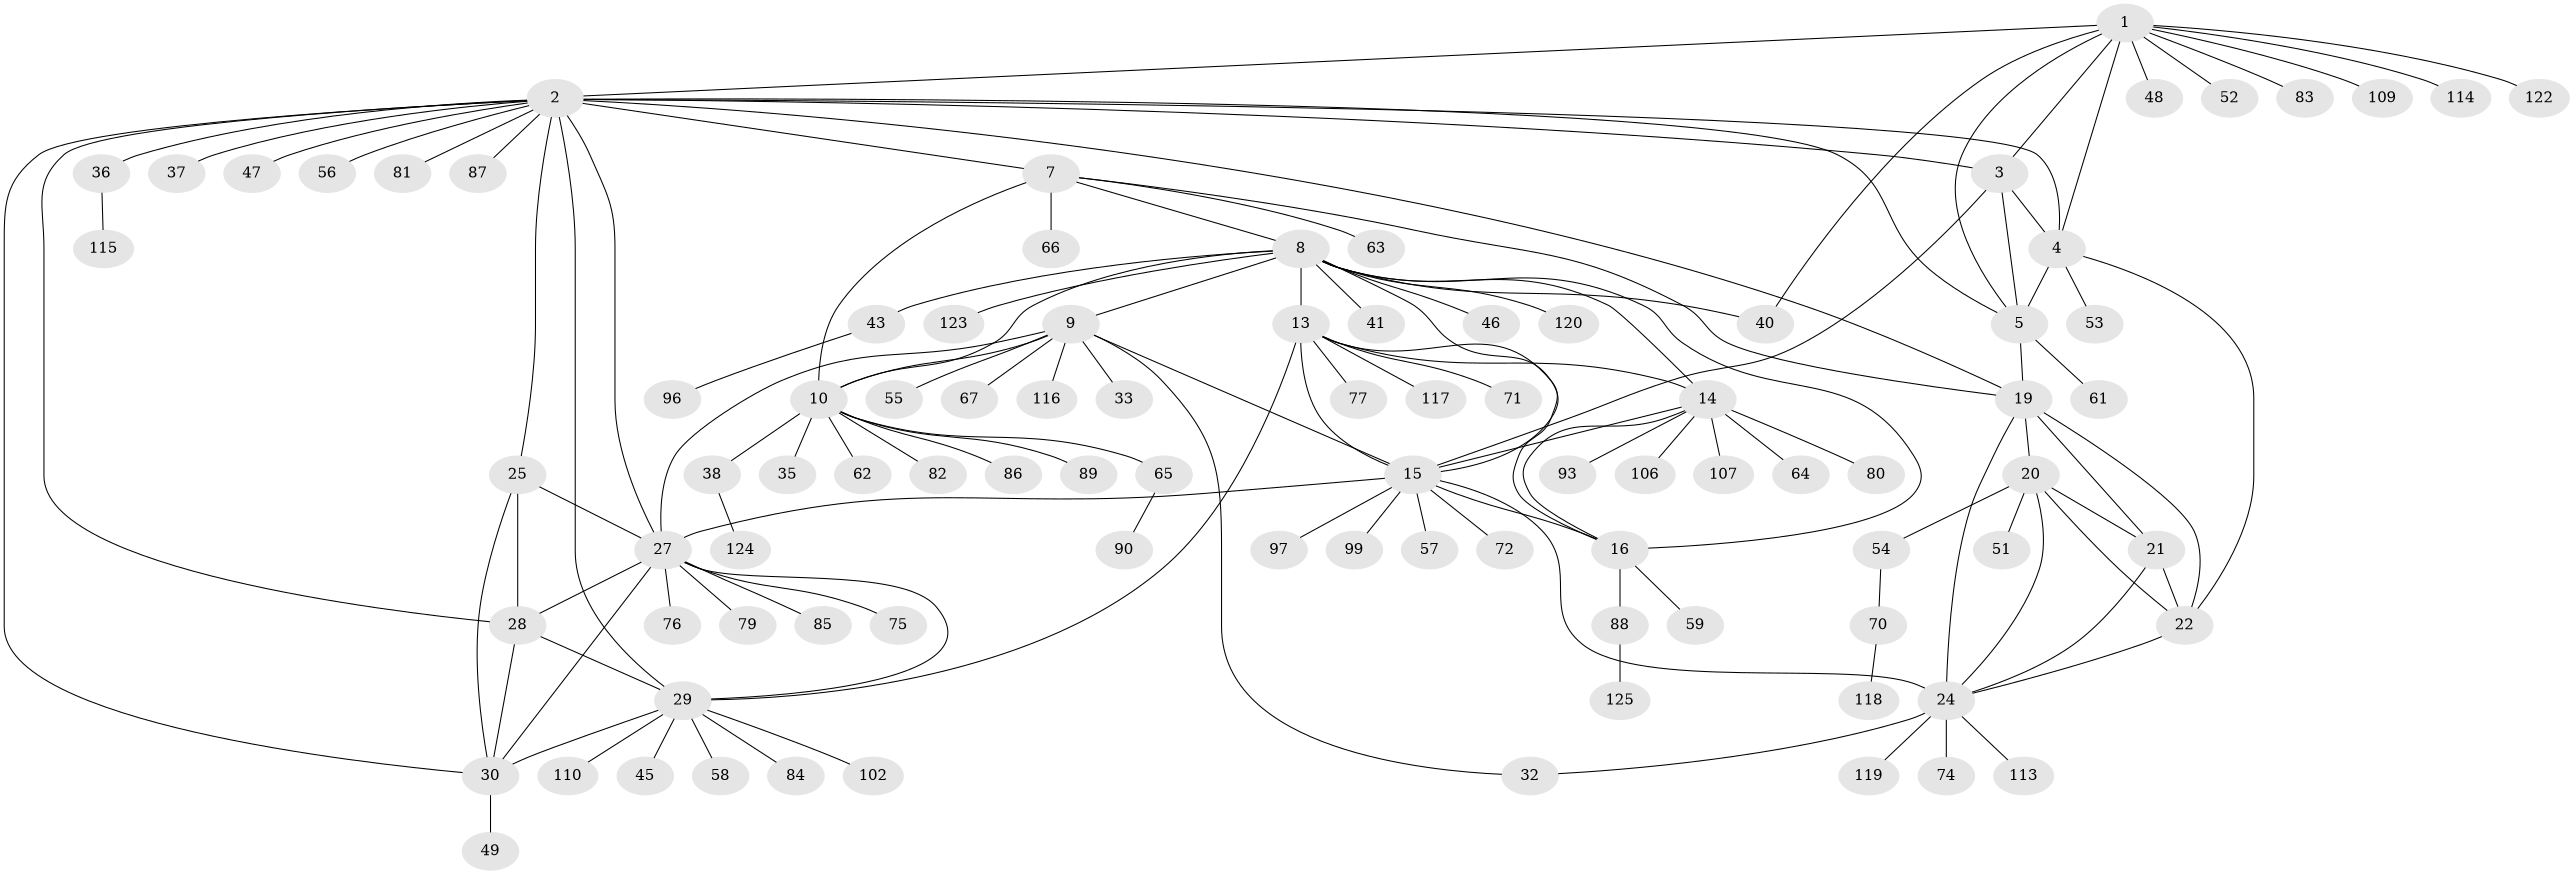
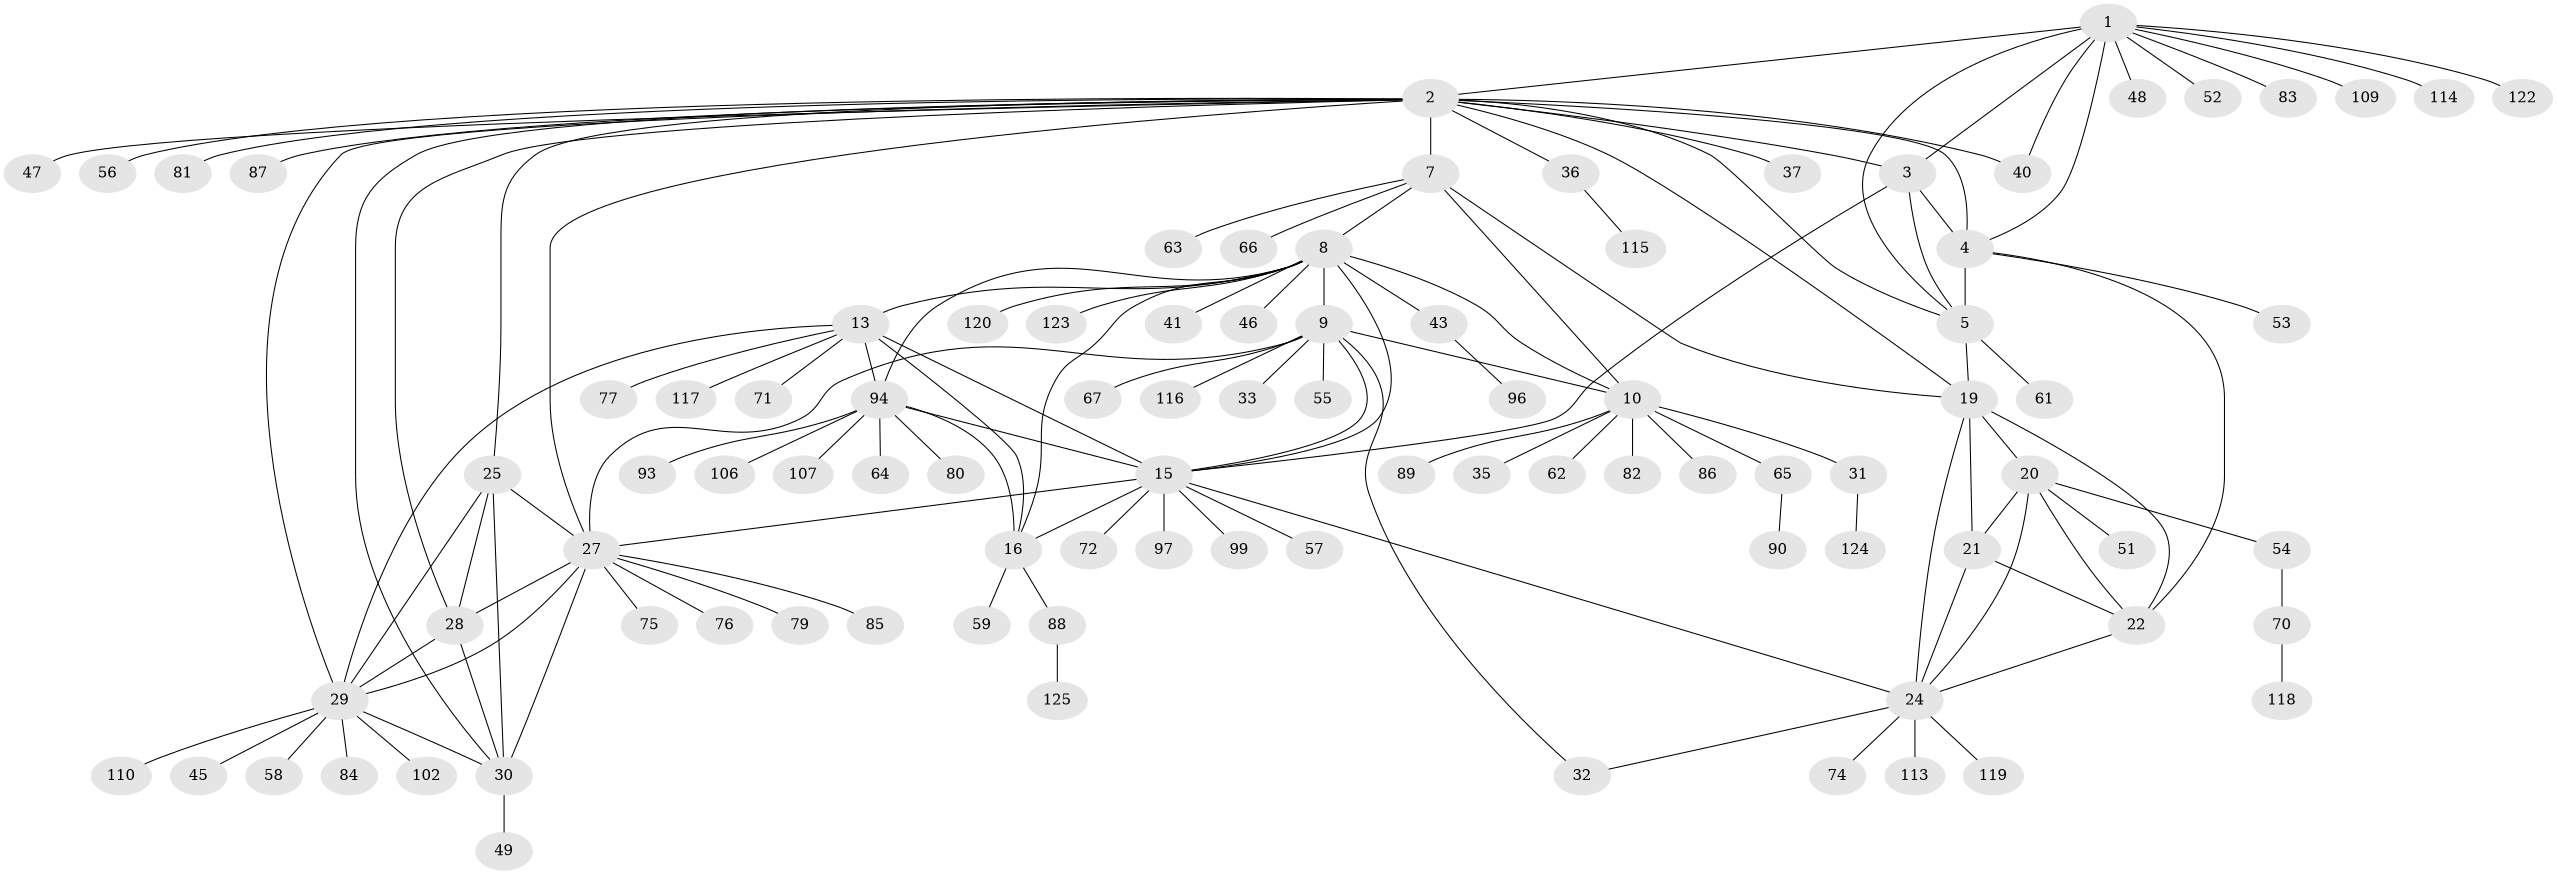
edge "8" -- "40": now "2" -- "40"
node "14": label "14" -> "94"
node "38": label "38" -> "31"
edge "25" -- "29": added
